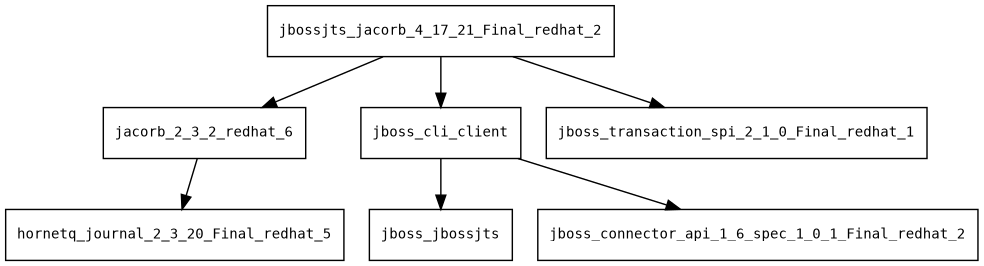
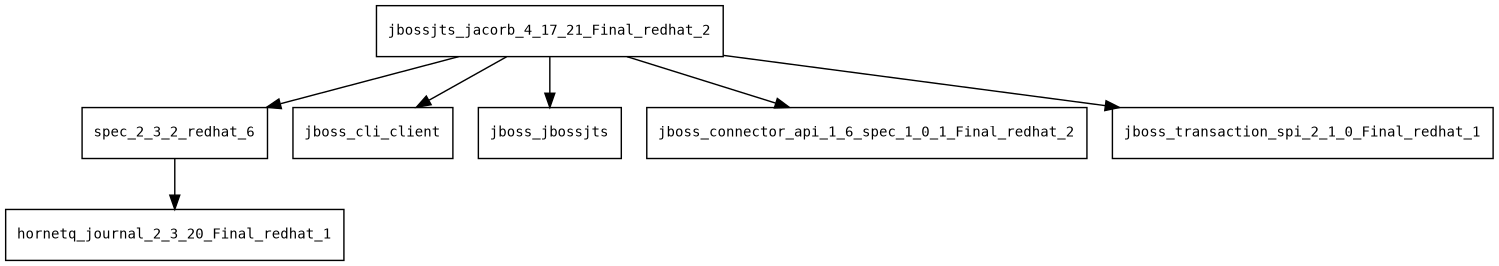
node "jacorb_2_3_2_redhat_6": label "jacorb_2_3_2_redhat_6" -> "spec_2_3_2_redhat_6"
edge "jboss_cli_client" -> "jboss_jbossjts": now "jbossjts_jacorb_4_17_21_Final_redhat_2" -> "jboss_jbossjts"
edge "jboss_cli_client" -> "jboss_connector_api_1_6_spec_1_0_1_Final_redhat_2": now "jbossjts_jacorb_4_17_21_Final_redhat_2" -> "jboss_connector_api_1_6_spec_1_0_1_Final_redhat_2"
node "hornetq_journal_2_3_20_Final_redhat_5": label "hornetq_journal_2_3_20_Final_redhat_5" -> "hornetq_journal_2_3_20_Final_redhat_1"
